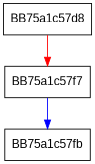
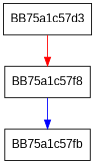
node "BB75a1c57d8": label "BB75a1c57d8" -> "BB75a1c57d3"
node "BB75a1c57f7": label "BB75a1c57f7" -> "BB75a1c57f8"
